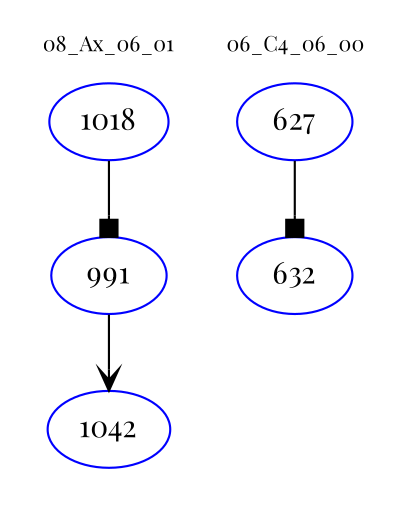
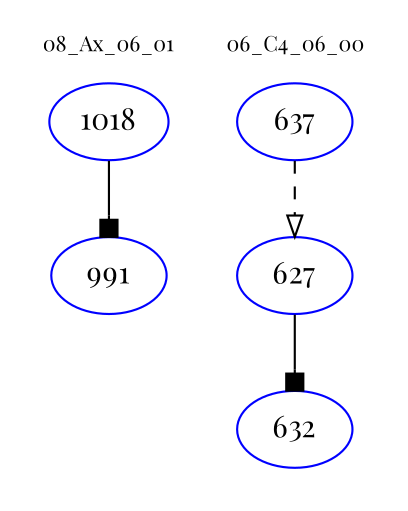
node "637": added
node "1042": removed
